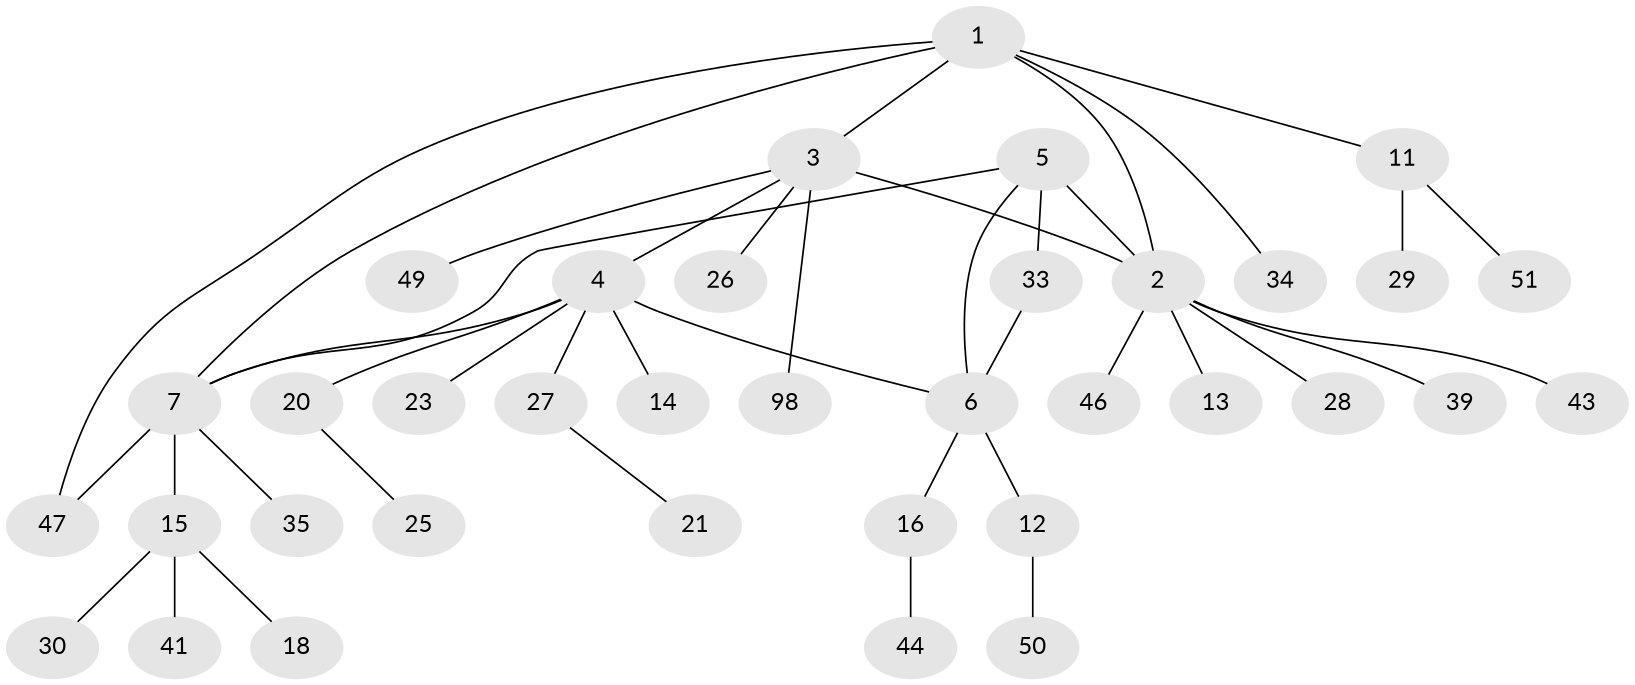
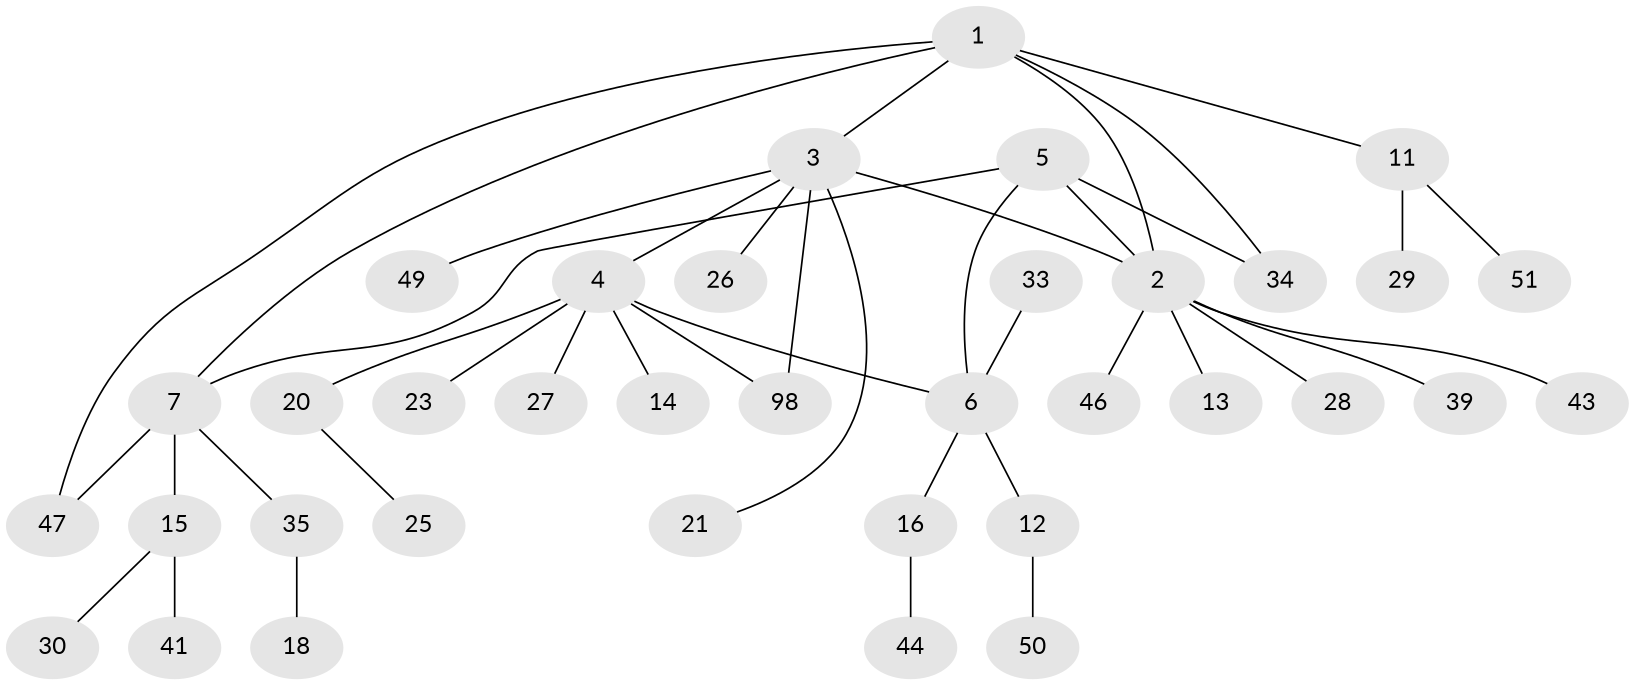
edge "5" -- "33": now "5" -- "34"
edge "4" -- "7": now "4" -- "98"
edge "27" -- "21": now "3" -- "21"
edge "15" -- "18": now "35" -- "18"
